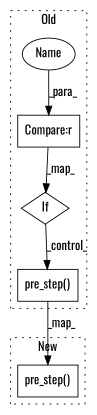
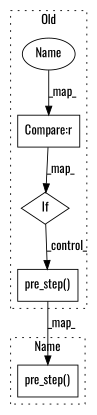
edge "Name" -> "Compare:r": label "_para_" -> "_map_"
cluster "New": label "New" -> "Name"
